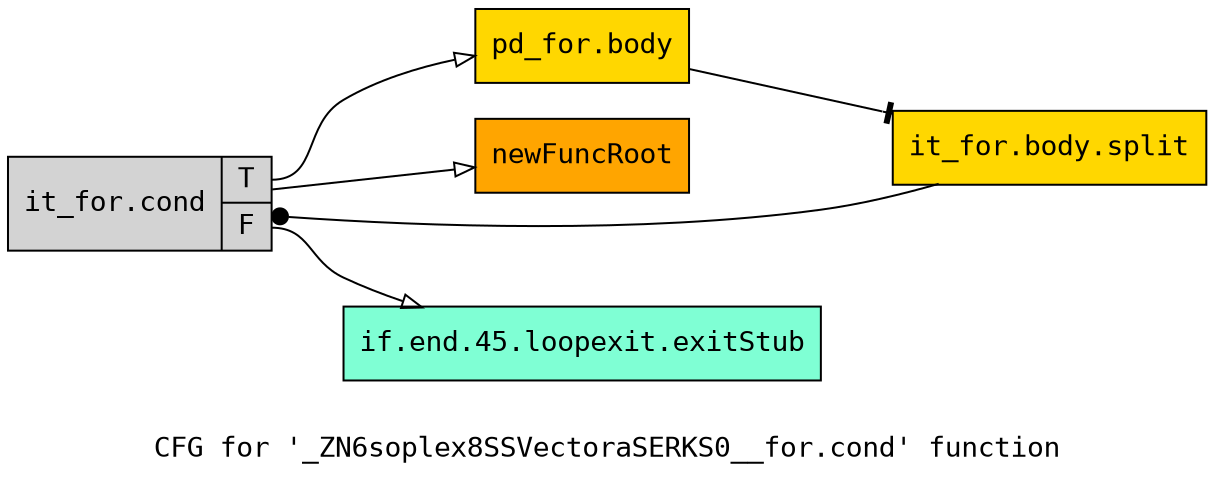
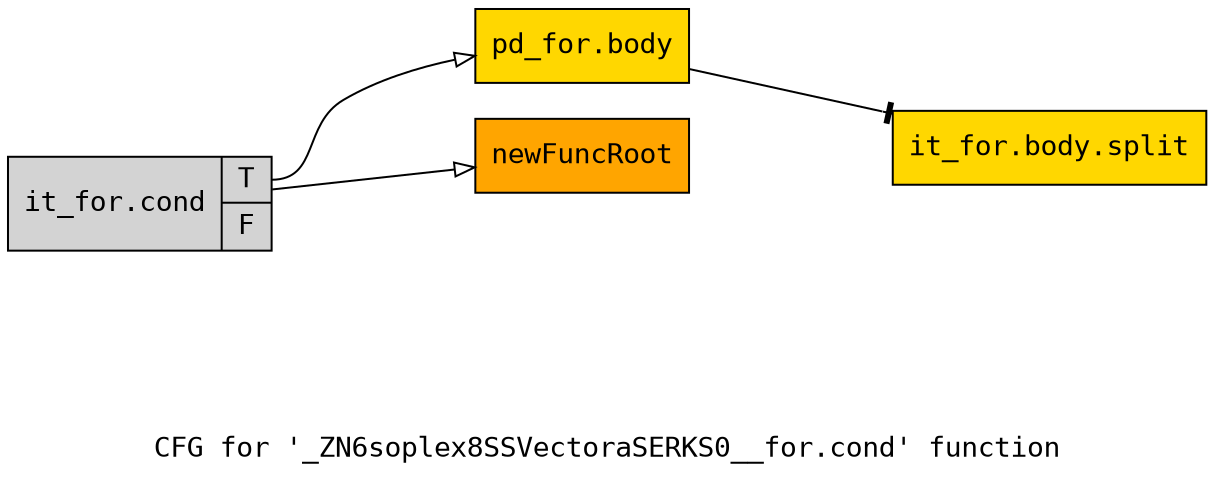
edge "it_for.body.split" -> "it_for.cond": removed
node "if.end.45.loopexit.exitStub": removed
